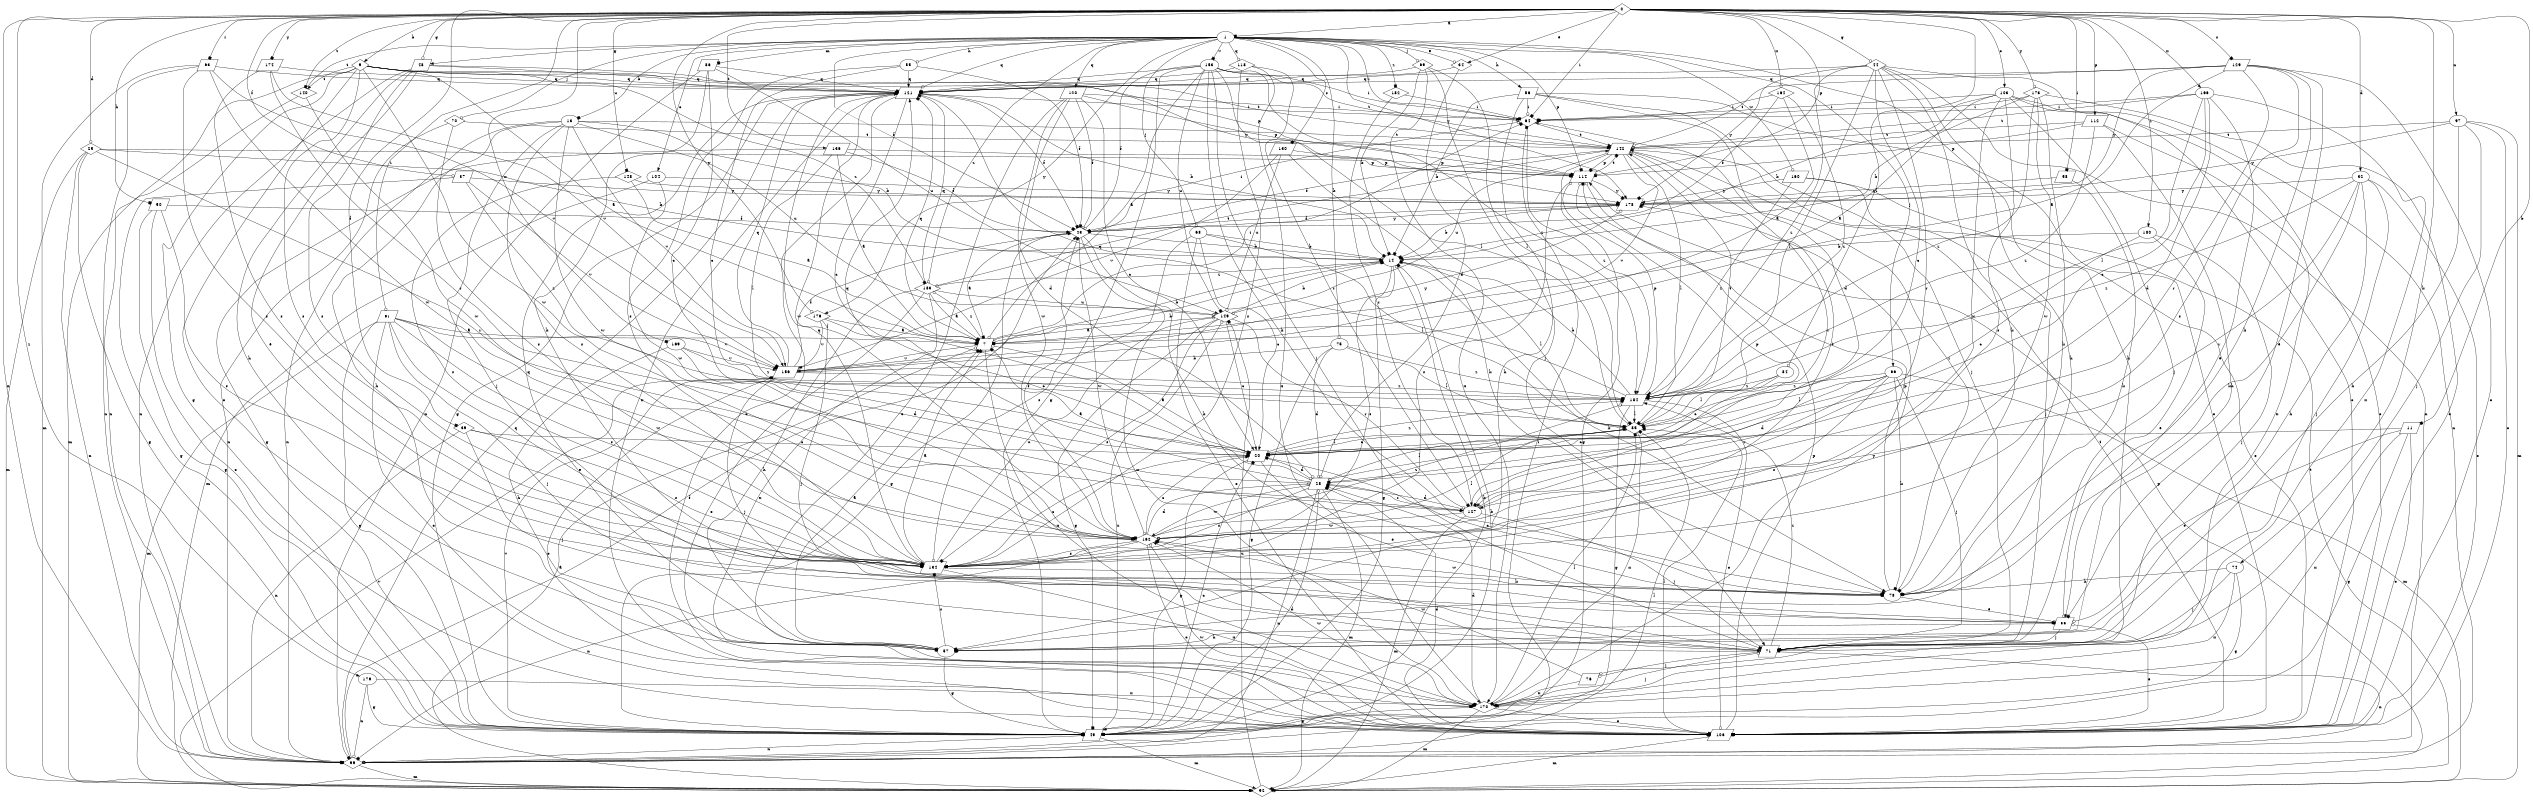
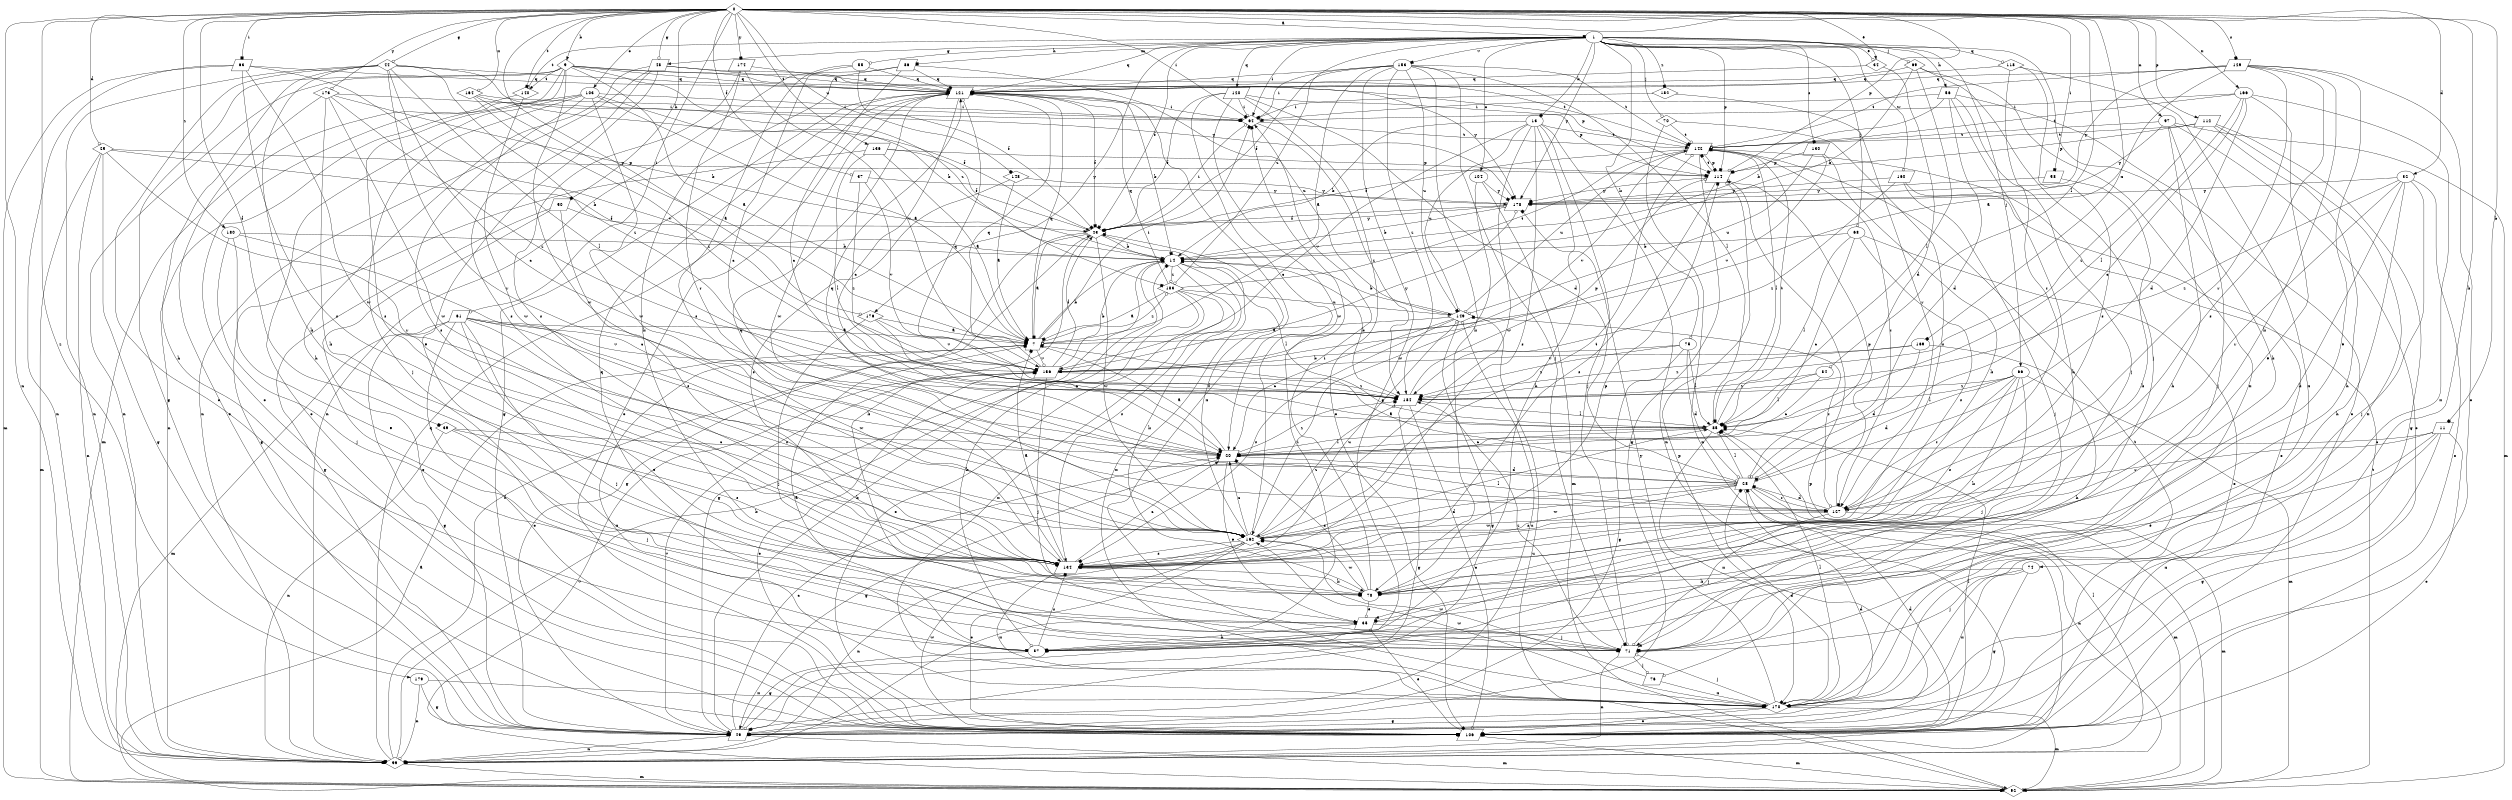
edge "11" -> "127": added, label "r"
edge "37" -> "49": now "112" -> "49"
